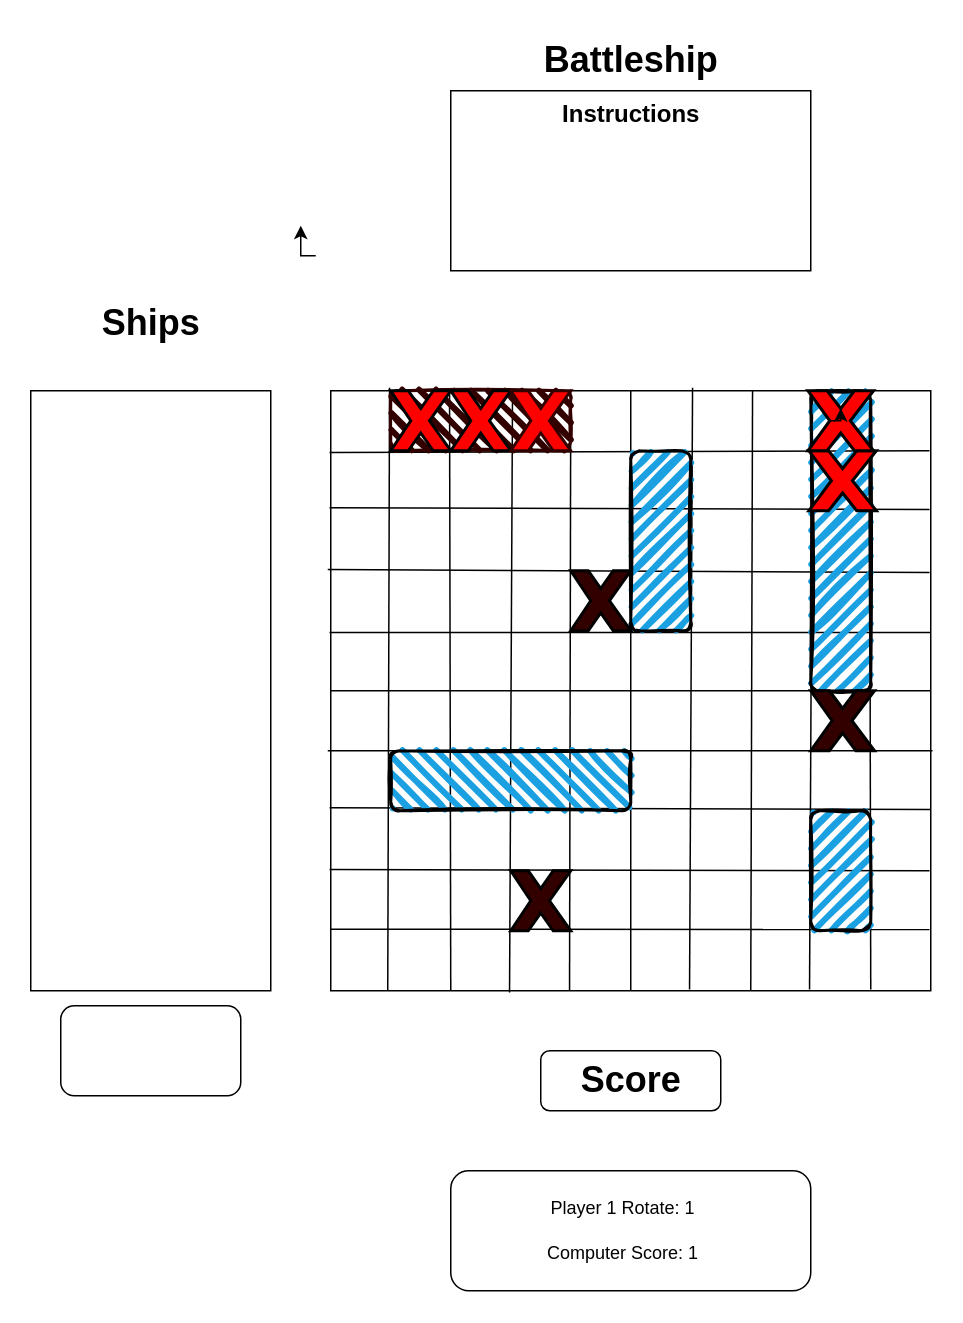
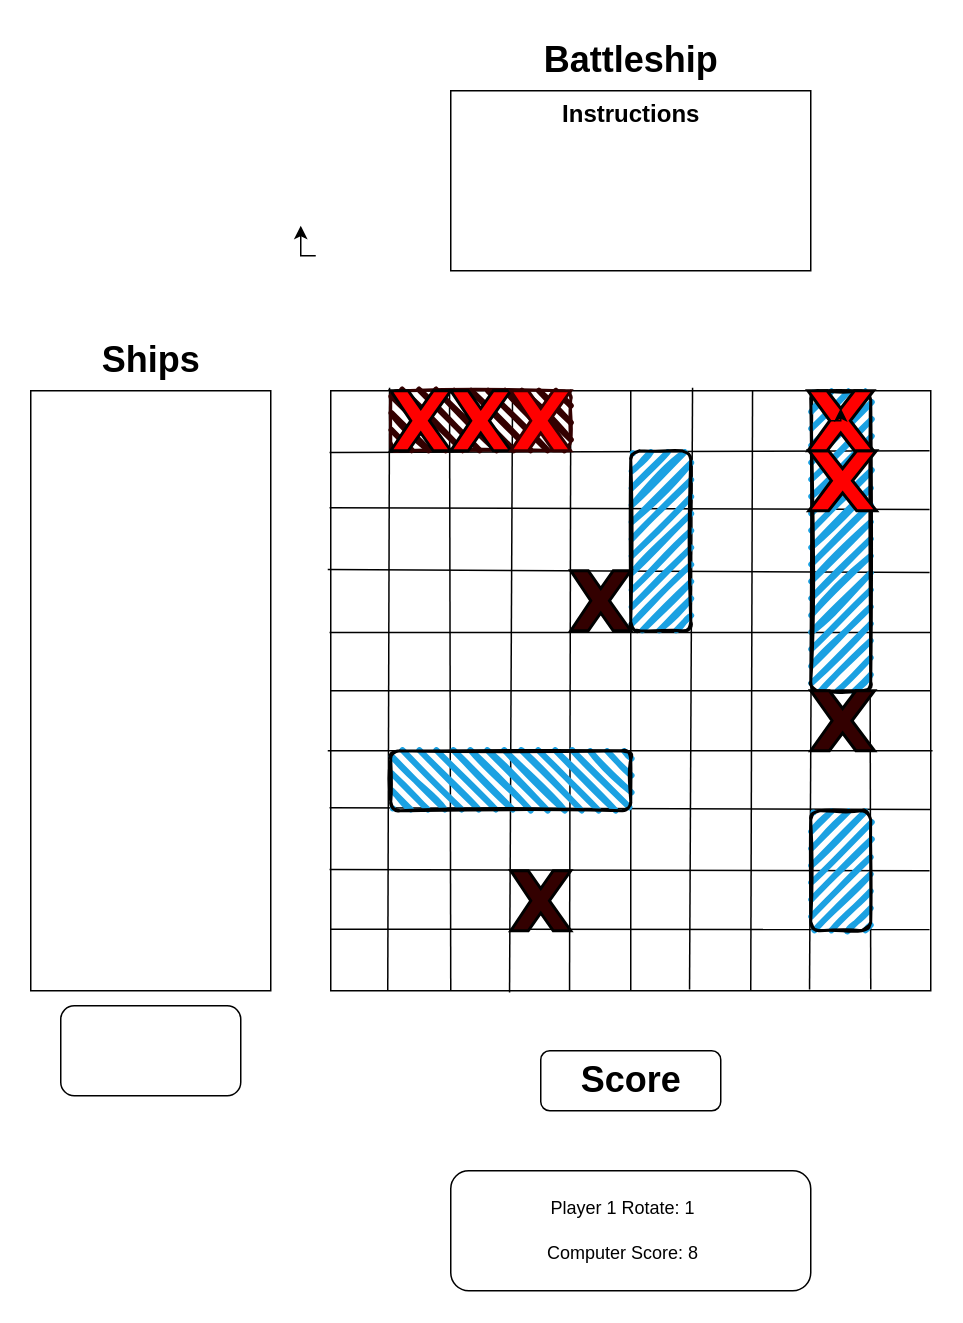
node "Ships": moved (151, 323) -> (151, 361)
node "Computer Score: 1": label "Computer Score: 1" -> "Computer Score: 8"
